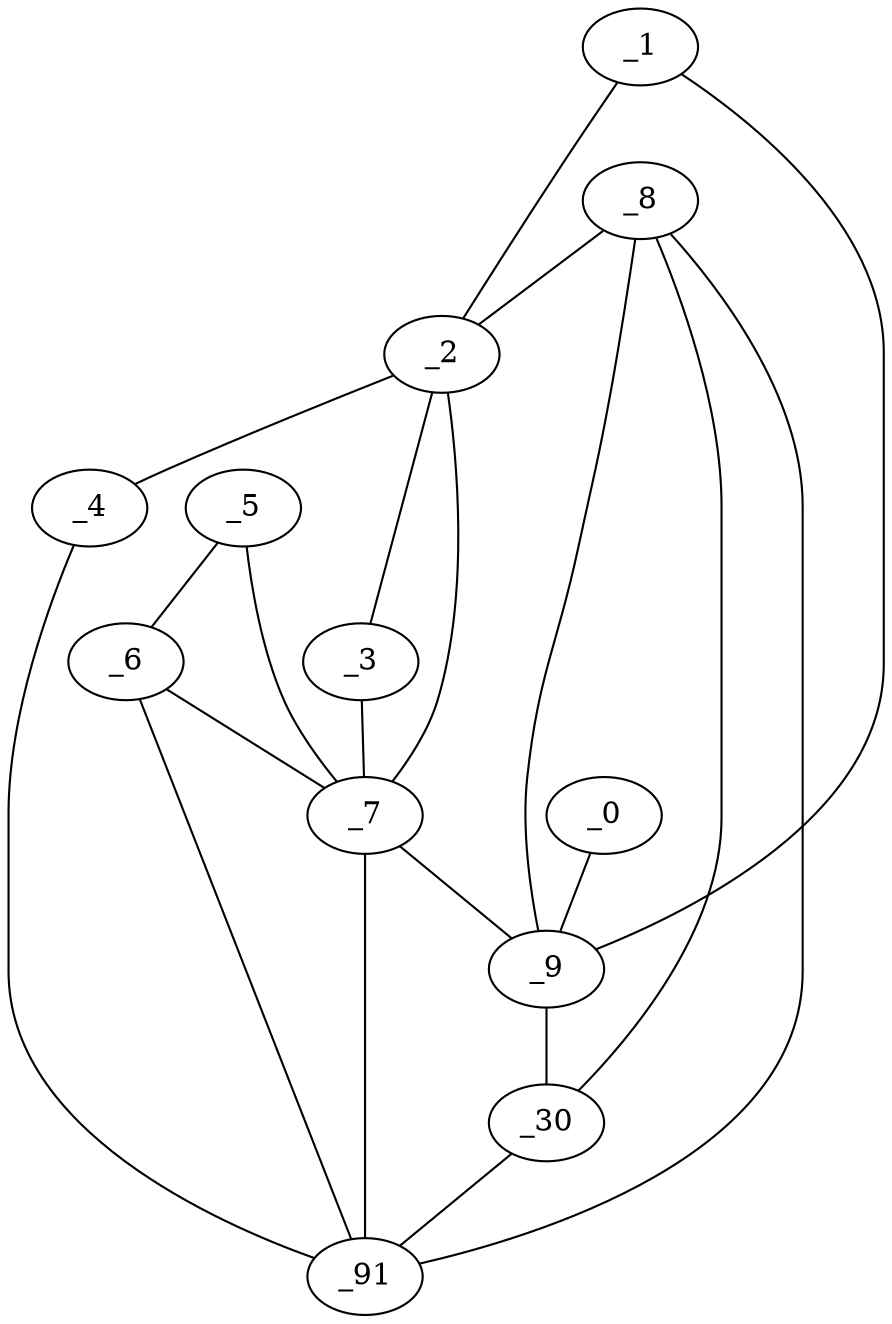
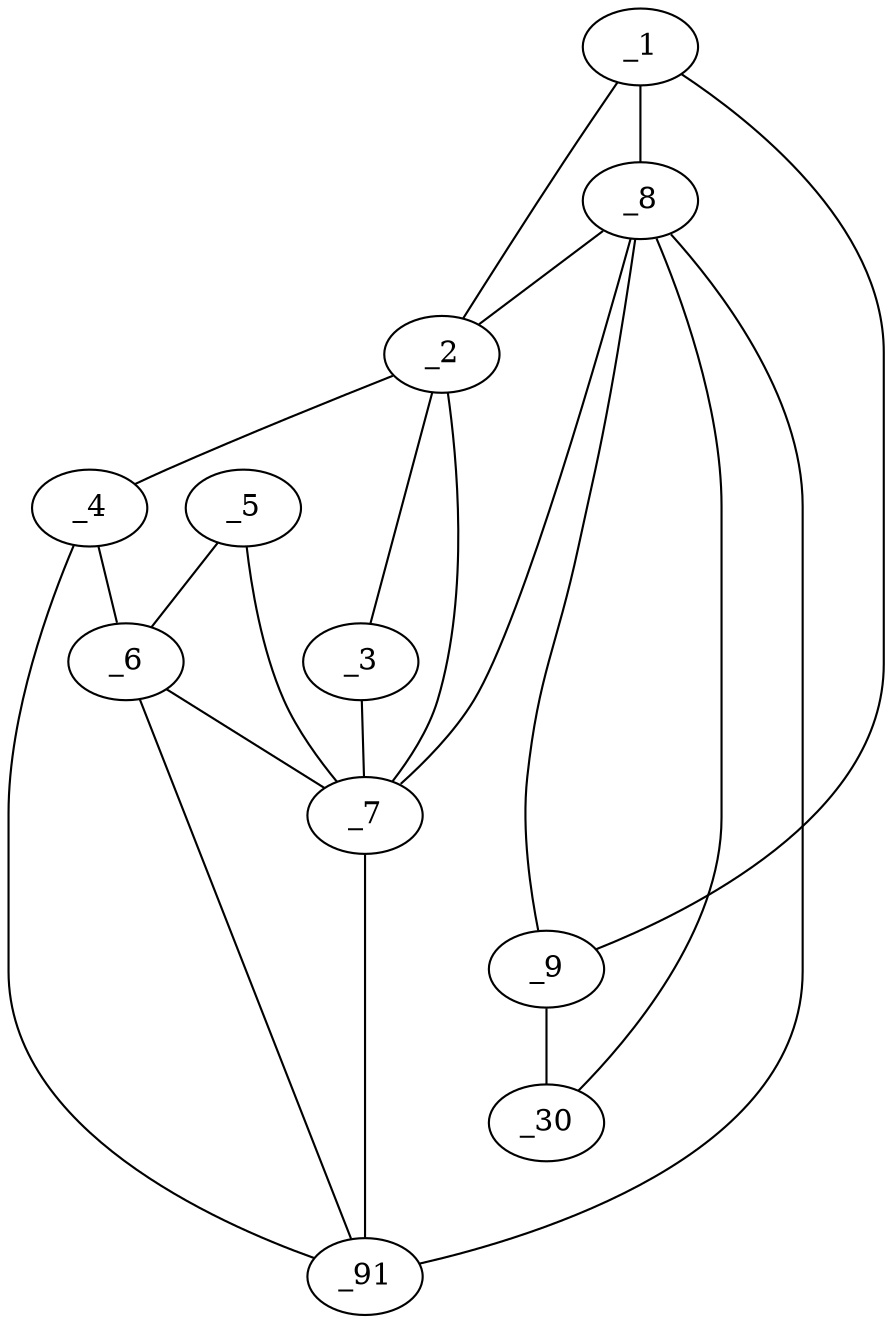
edge "_1" -- "_8": added
edge "_4" -- "_6": added
node "_0": removed
edge "_7" -- "_9": now "_7" -- "_8"
edge "_30" -- "_91": removed
